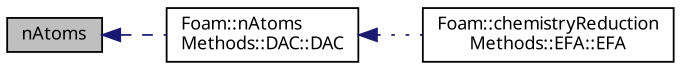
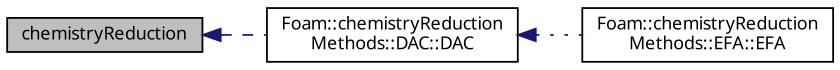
node "nAtoms": label "nAtoms" -> "chemistryReduction"
node "Foam::nAtoms Methods::DAC::DAC": label "Foam::nAtoms Methods::DAC::DAC" -> "Foam::chemistryReduction Methods::DAC::DAC"
